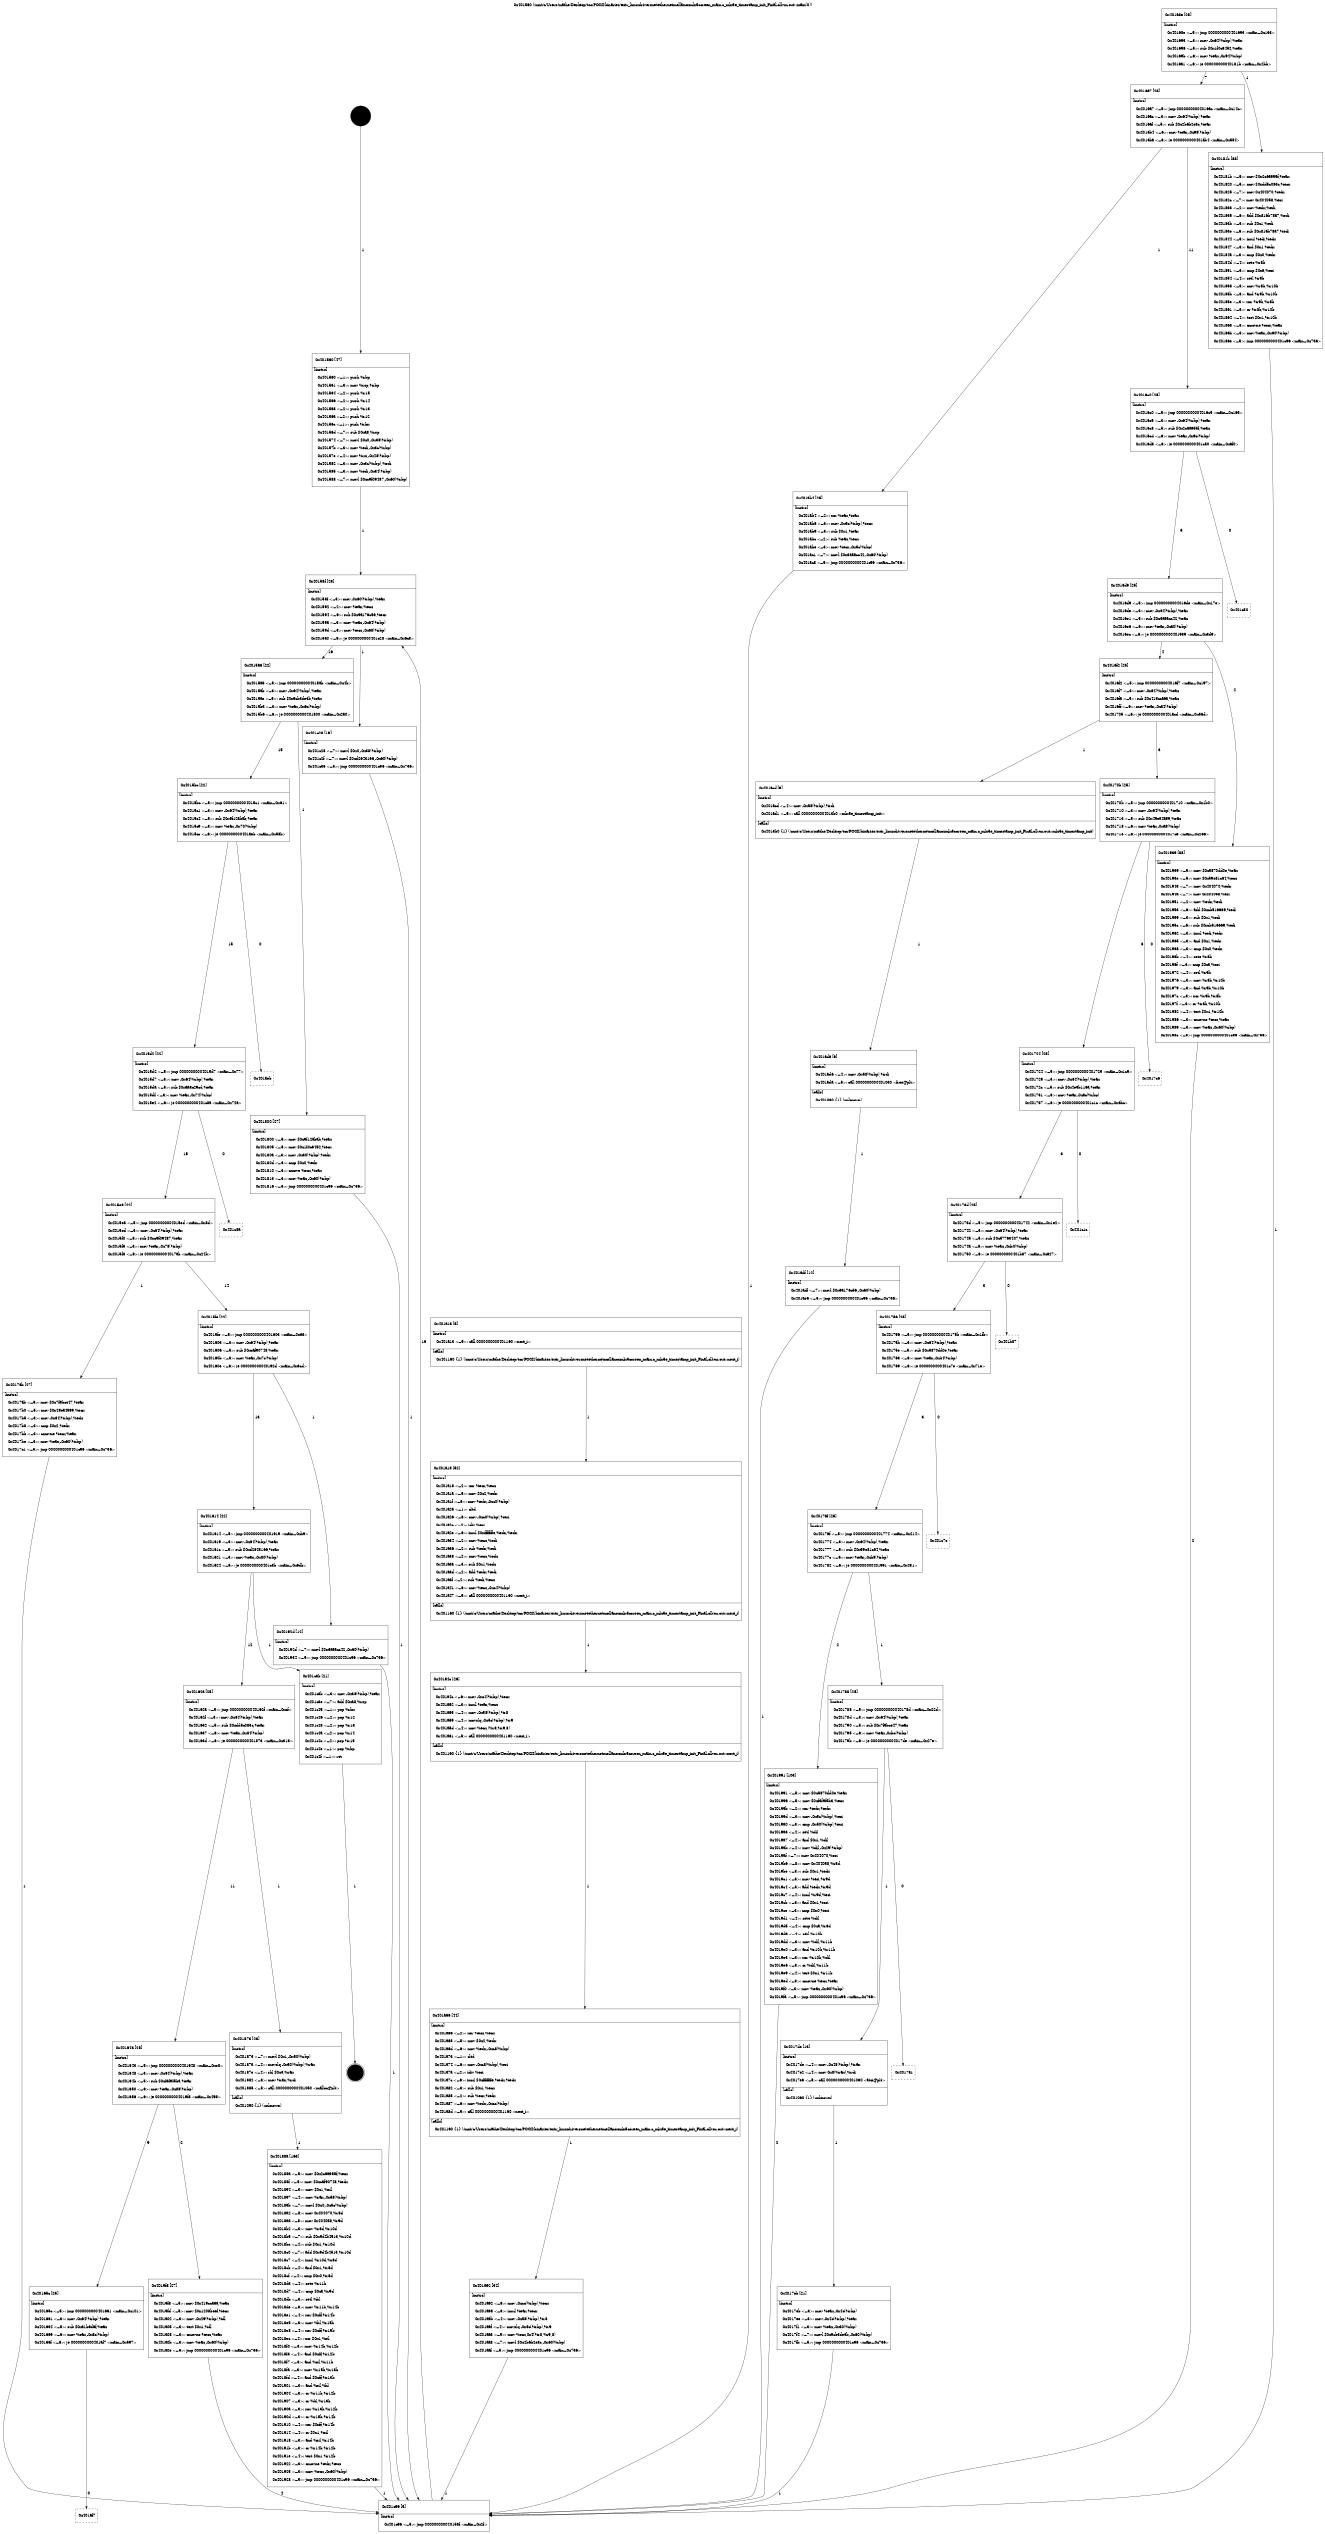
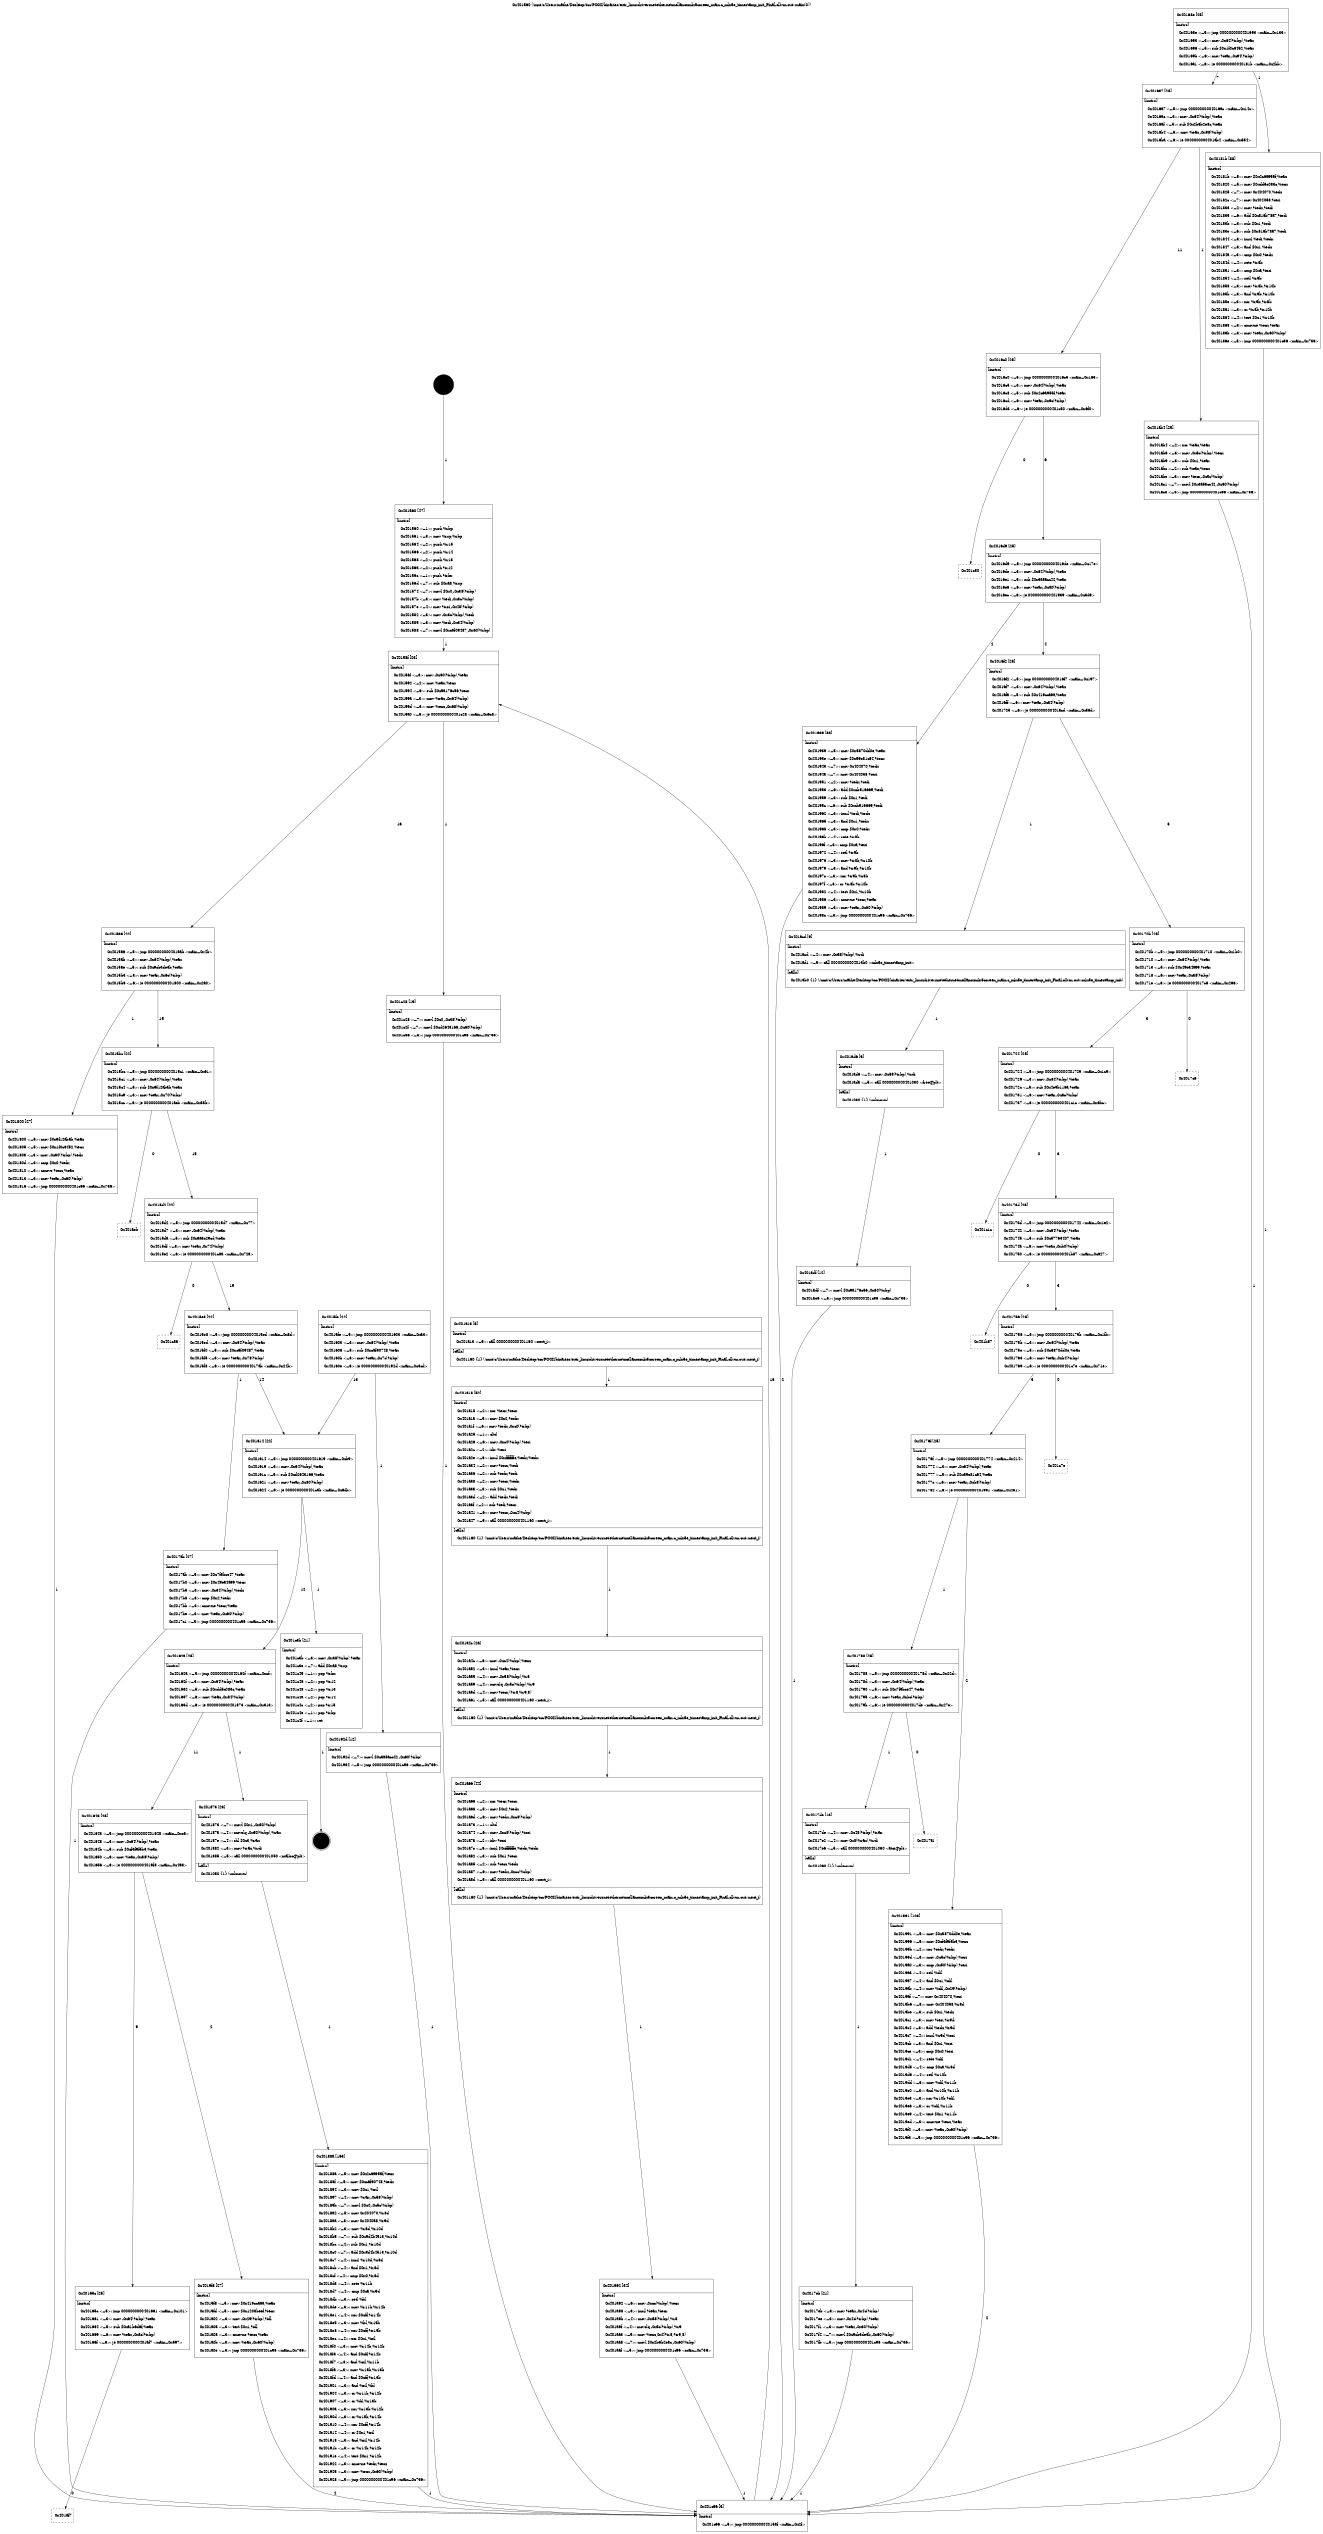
edge "0x4015e8 [22]" -> "0x4015fe [22]": now "0x4015e8 [22]" -> "0x401614 [22]"
